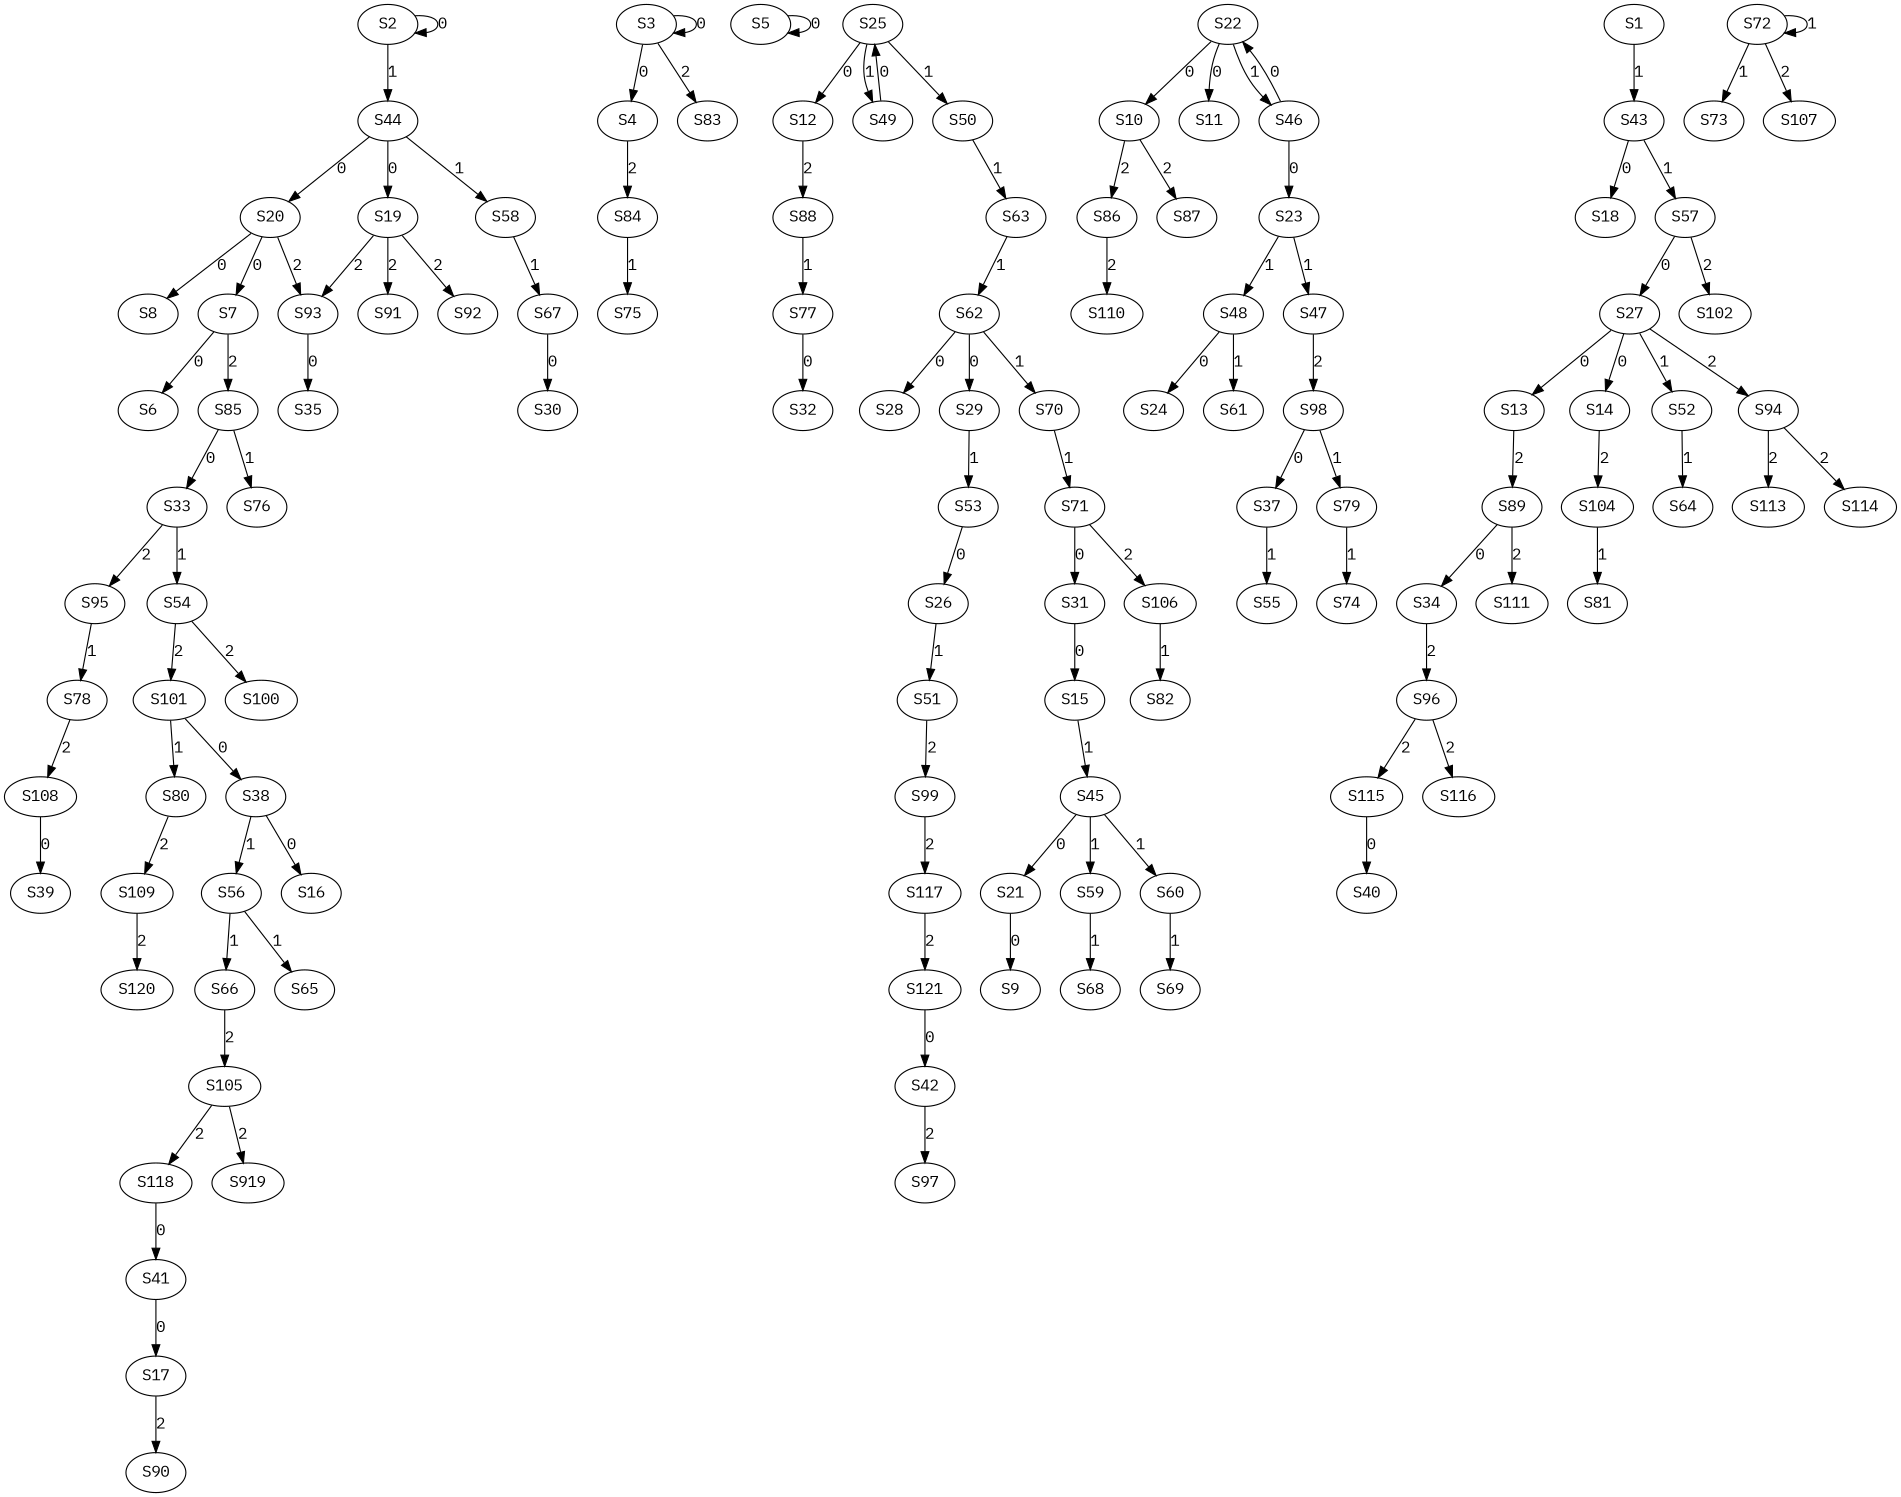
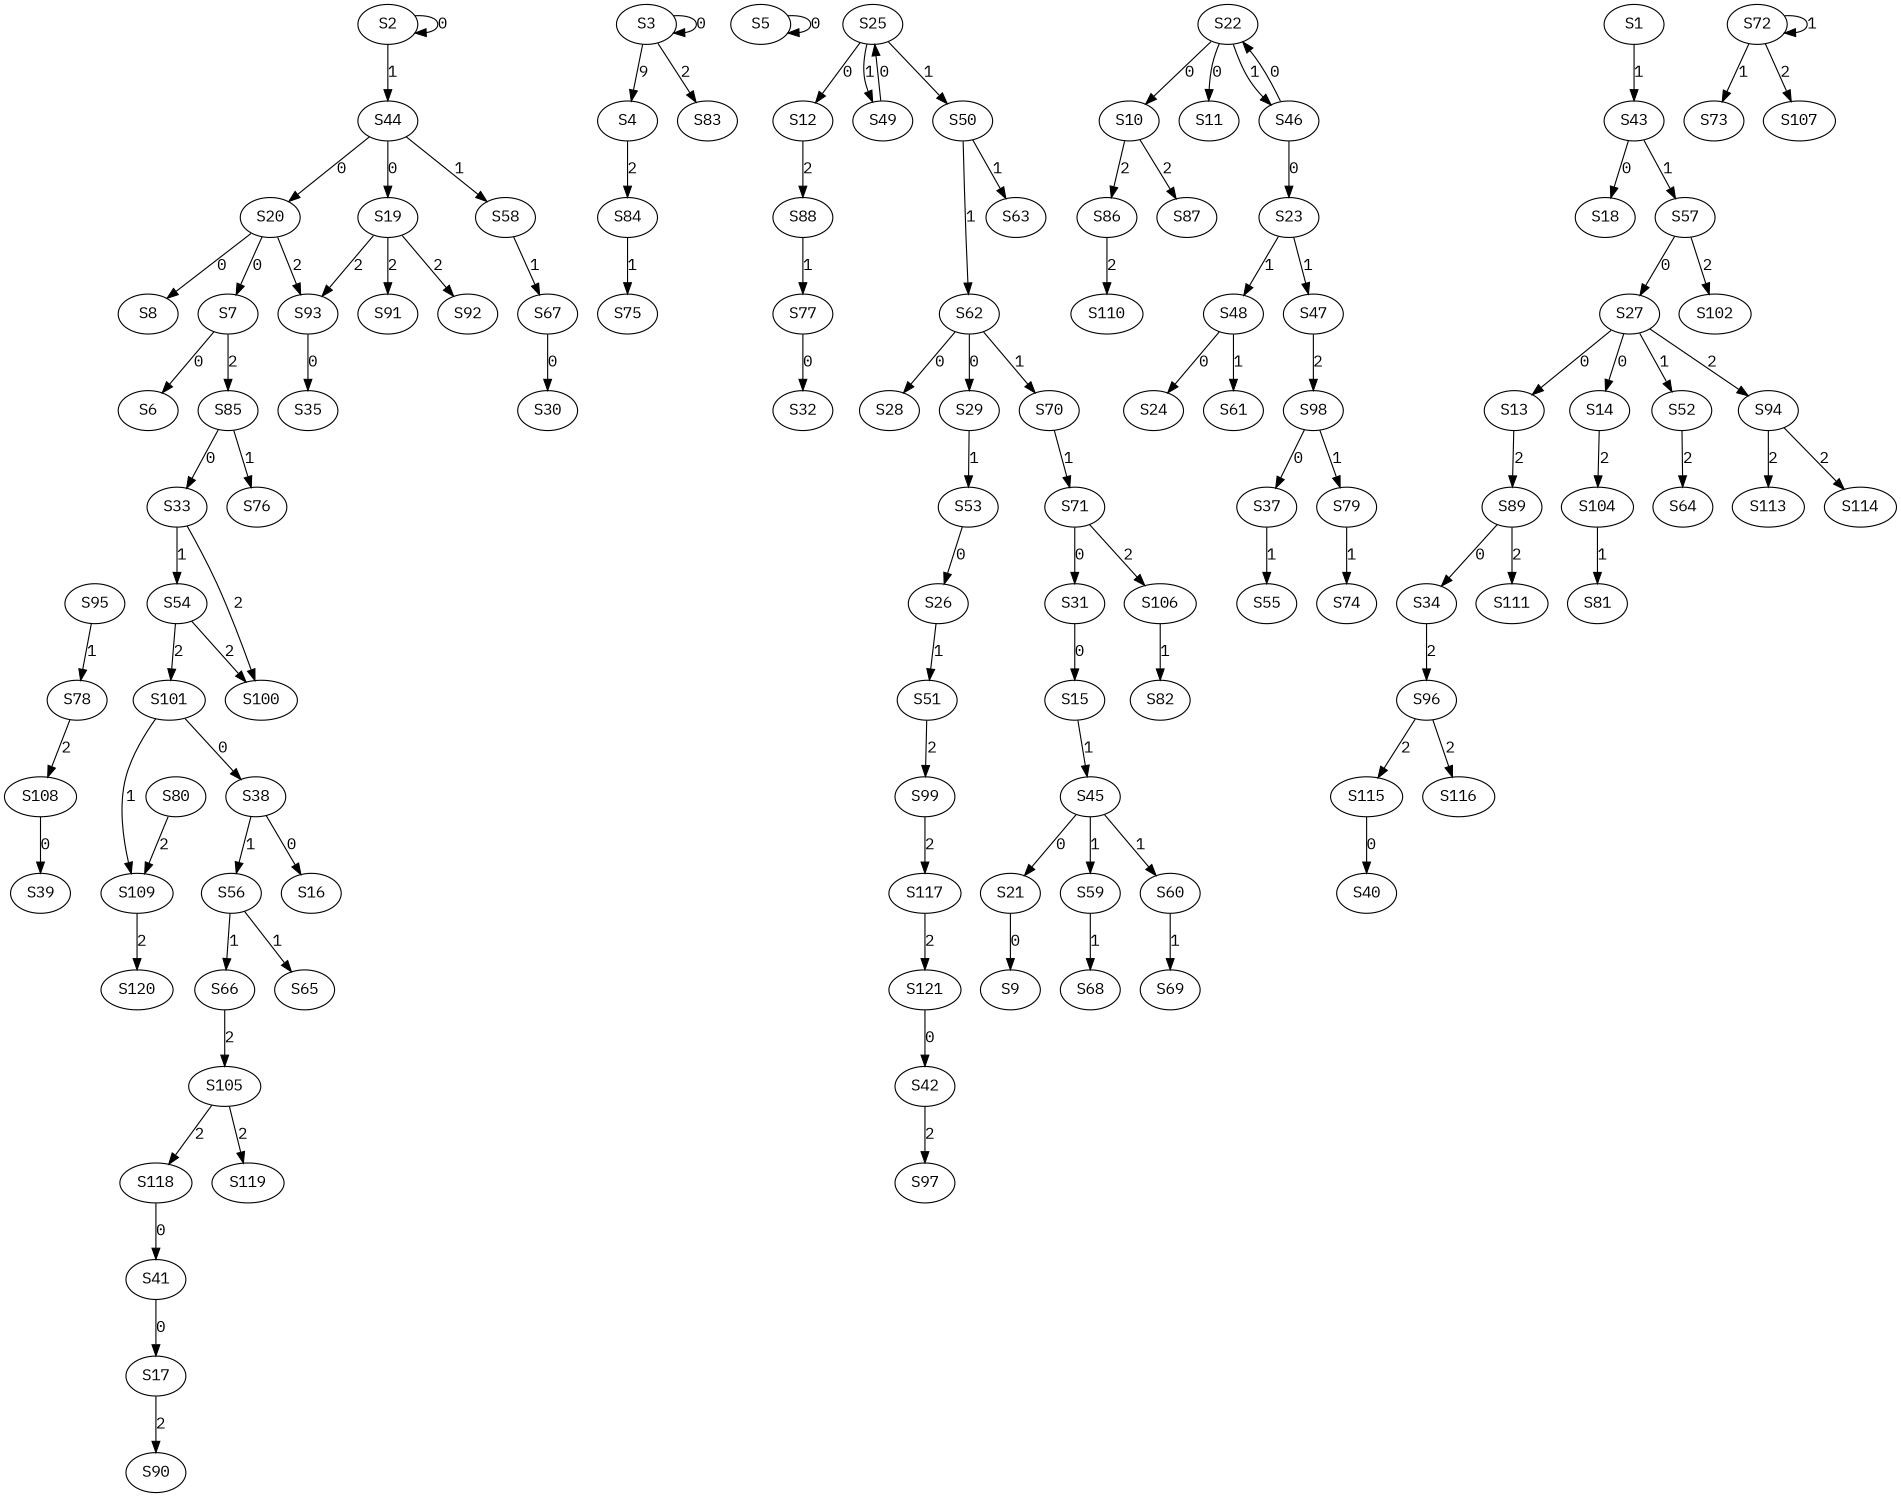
edge "S3" -> "S4": label "0" -> "9"
edge "S63" -> "S62": now "S50" -> "S62"
edge "S52" -> "S64": label "1" -> "2"
edge "S33" -> "S95": now "S33" -> "S100"
edge "S101" -> "S80": now "S101" -> "S109"
node "S919": label "S919" -> "S119"
